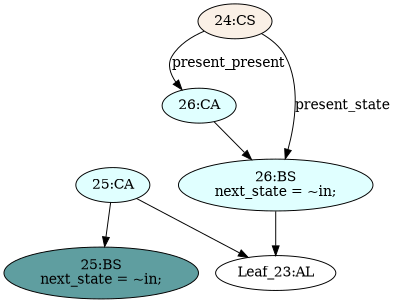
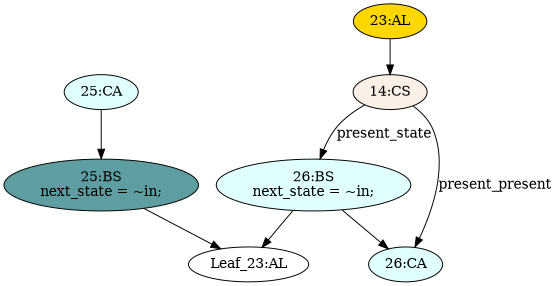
node "24:CS": label "24:CS" -> "14:CS"
node "23:AL": added
edge "26:CA" -> "26:BS next_state = ~in;": reversed
edge "25:CA" -> "Leaf_23:AL": now "25:BS next_state = ~in;" -> "Leaf_23:AL"
